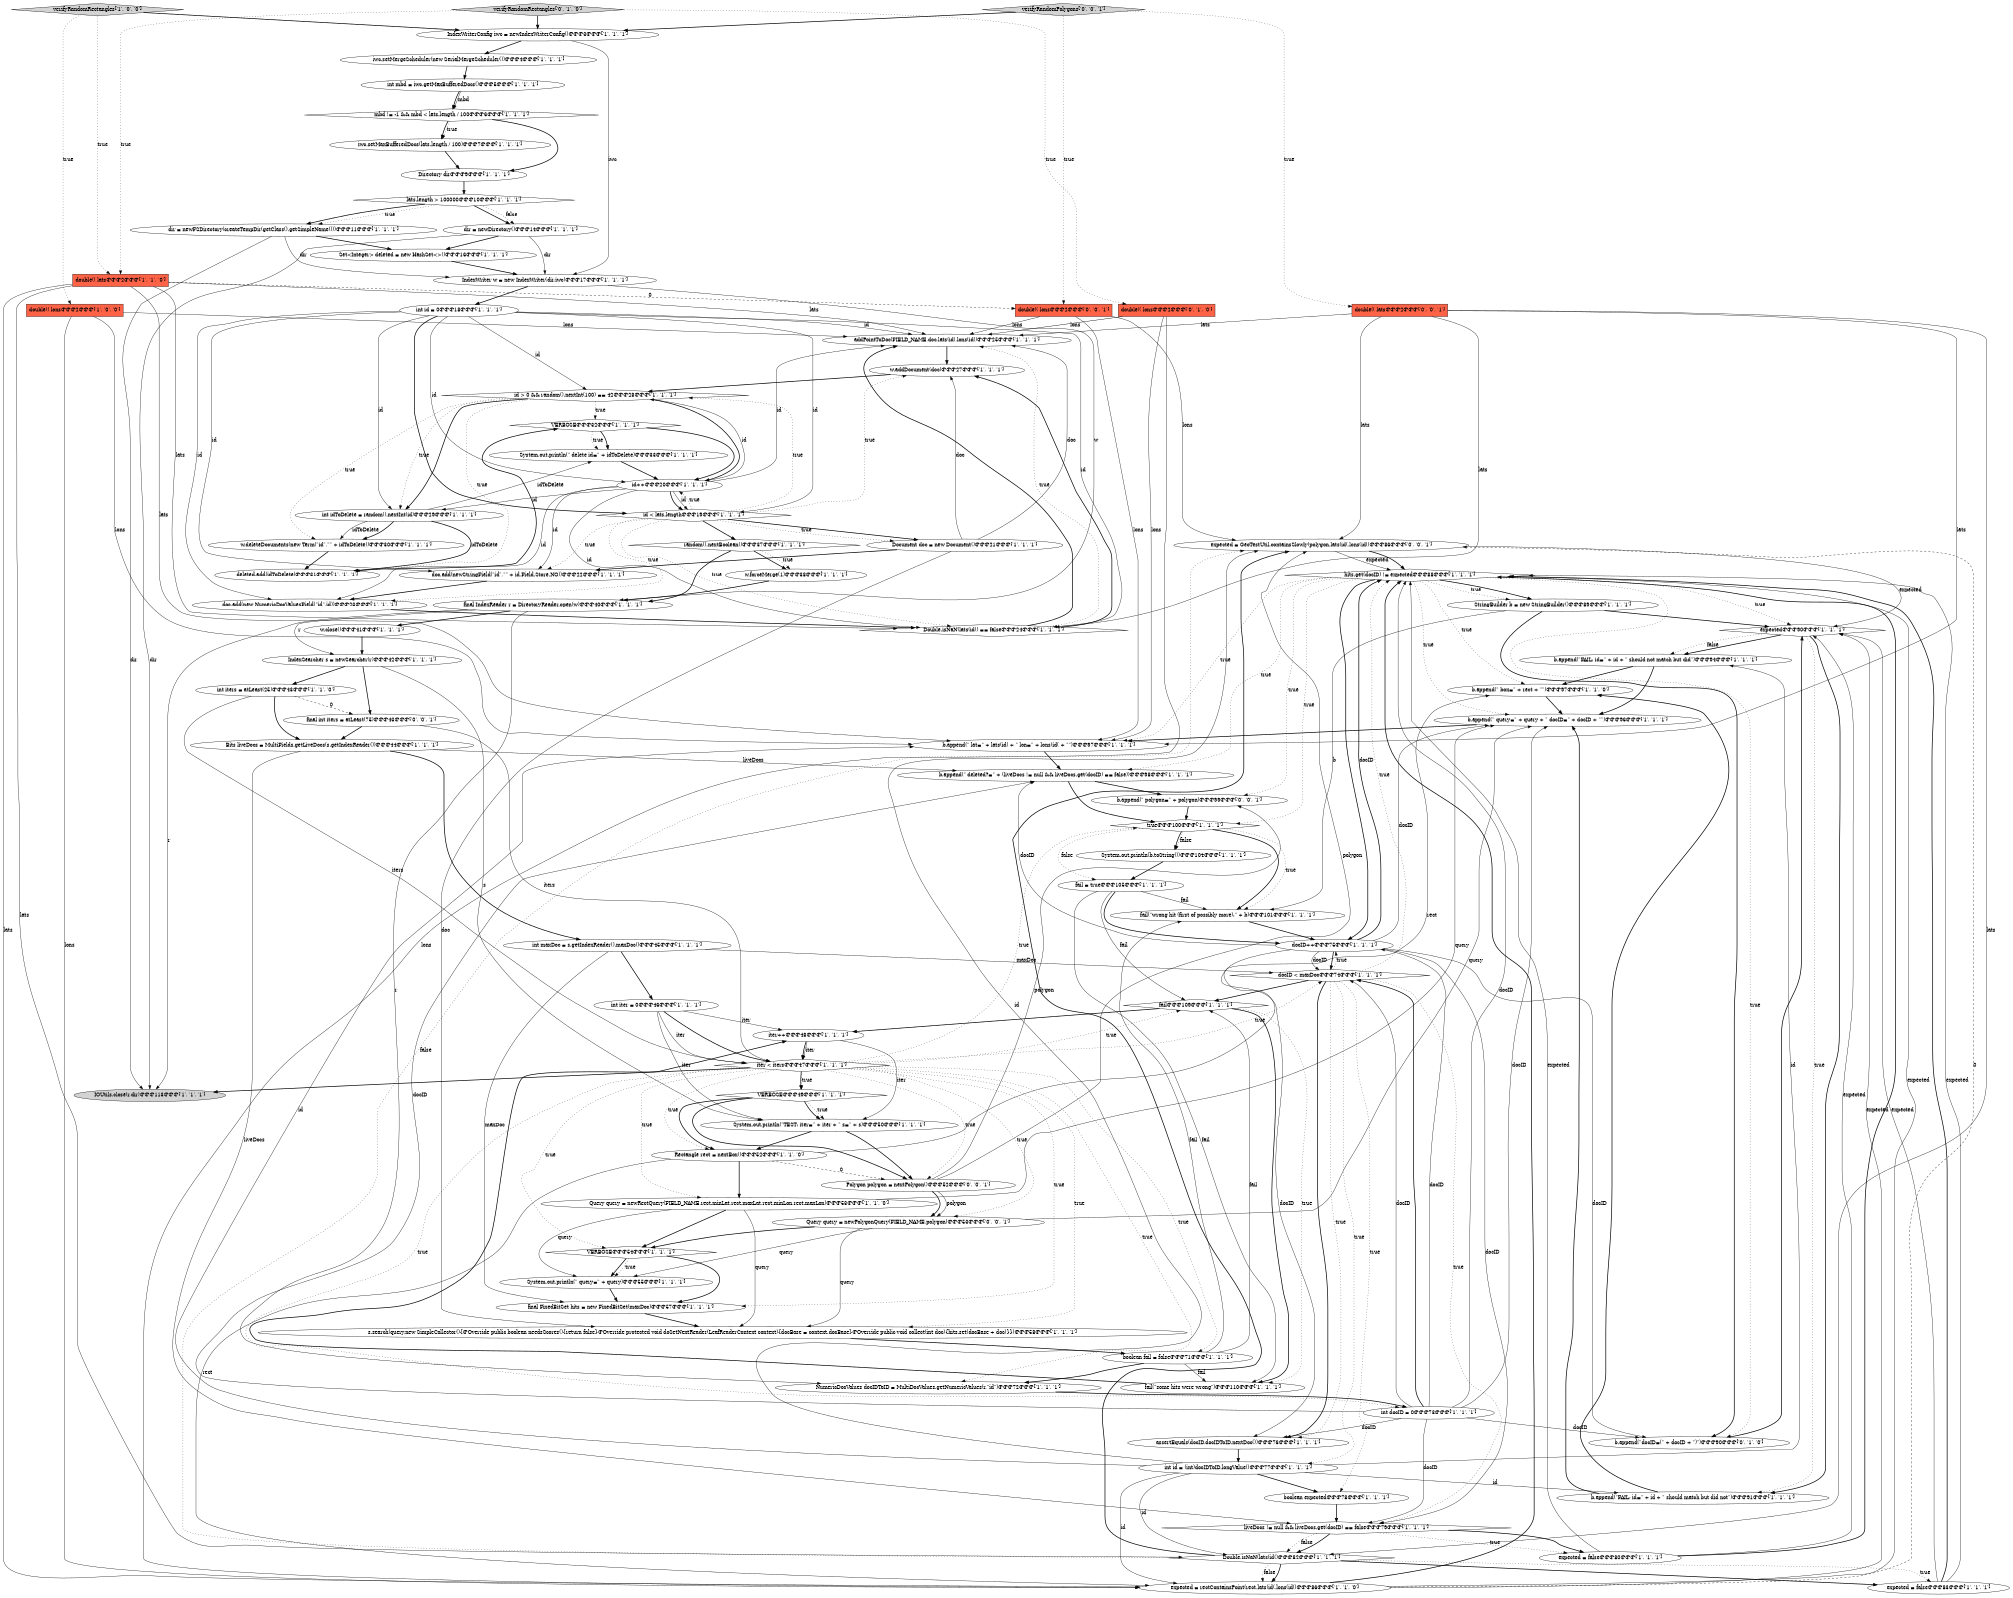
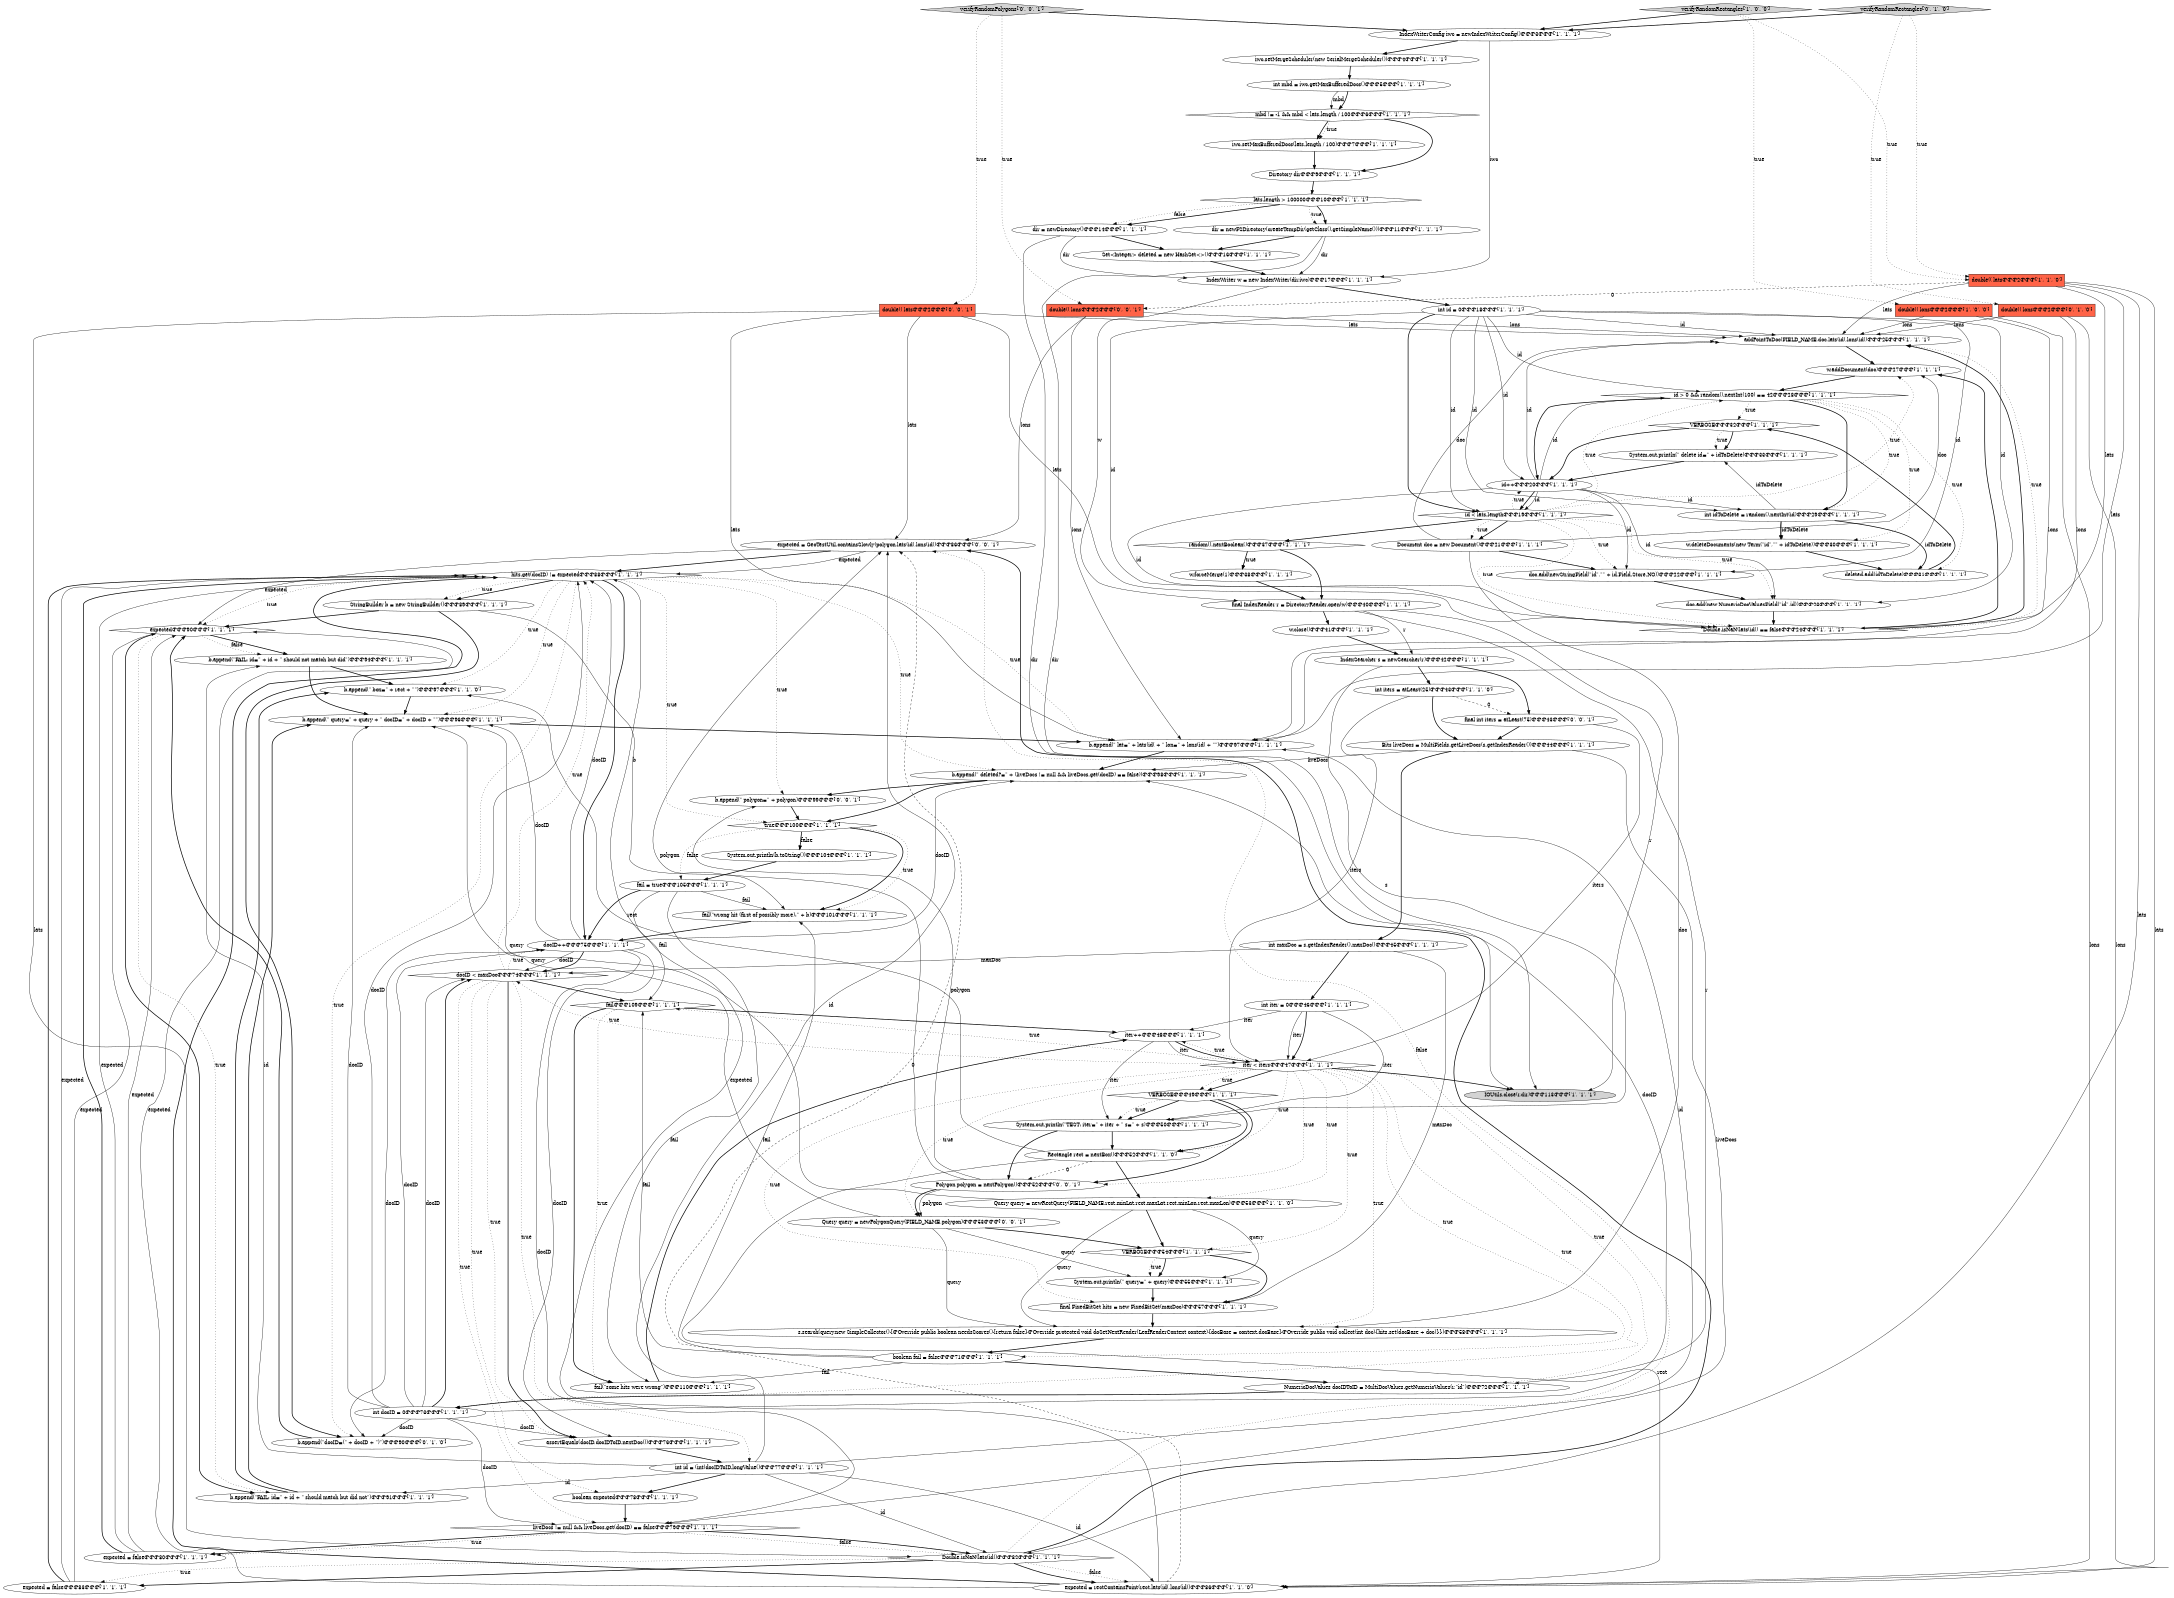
edge "docID++@@@75@@@['1', '1', '1']" -> "hits.get(docID) != expected@@@88@@@['1', '1', '1']": style bold -> solid
edge "iter < iters@@@47@@@['1', '1', '1']" -> "true@@@100@@@['1', '1', '1']": now "iter < iters@@@47@@@['1', '1', '1']" -> "iter++@@@48@@@['1', '1', '1']"
